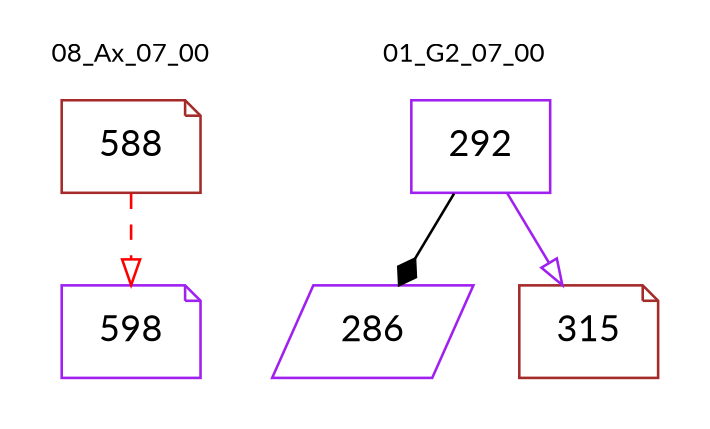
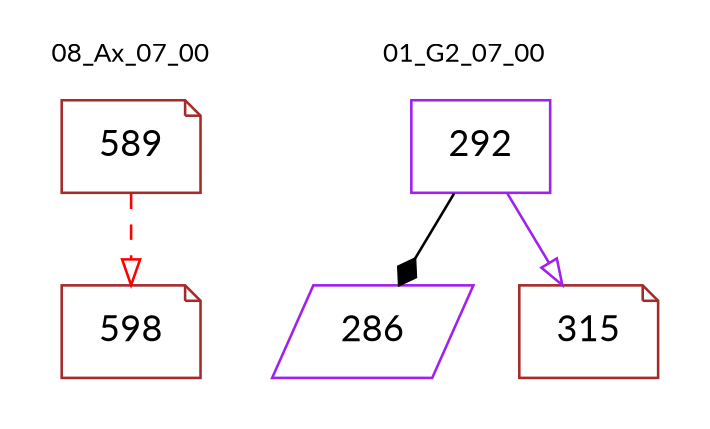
node "588": label "588" -> "589"
node "598": color purple -> brown
